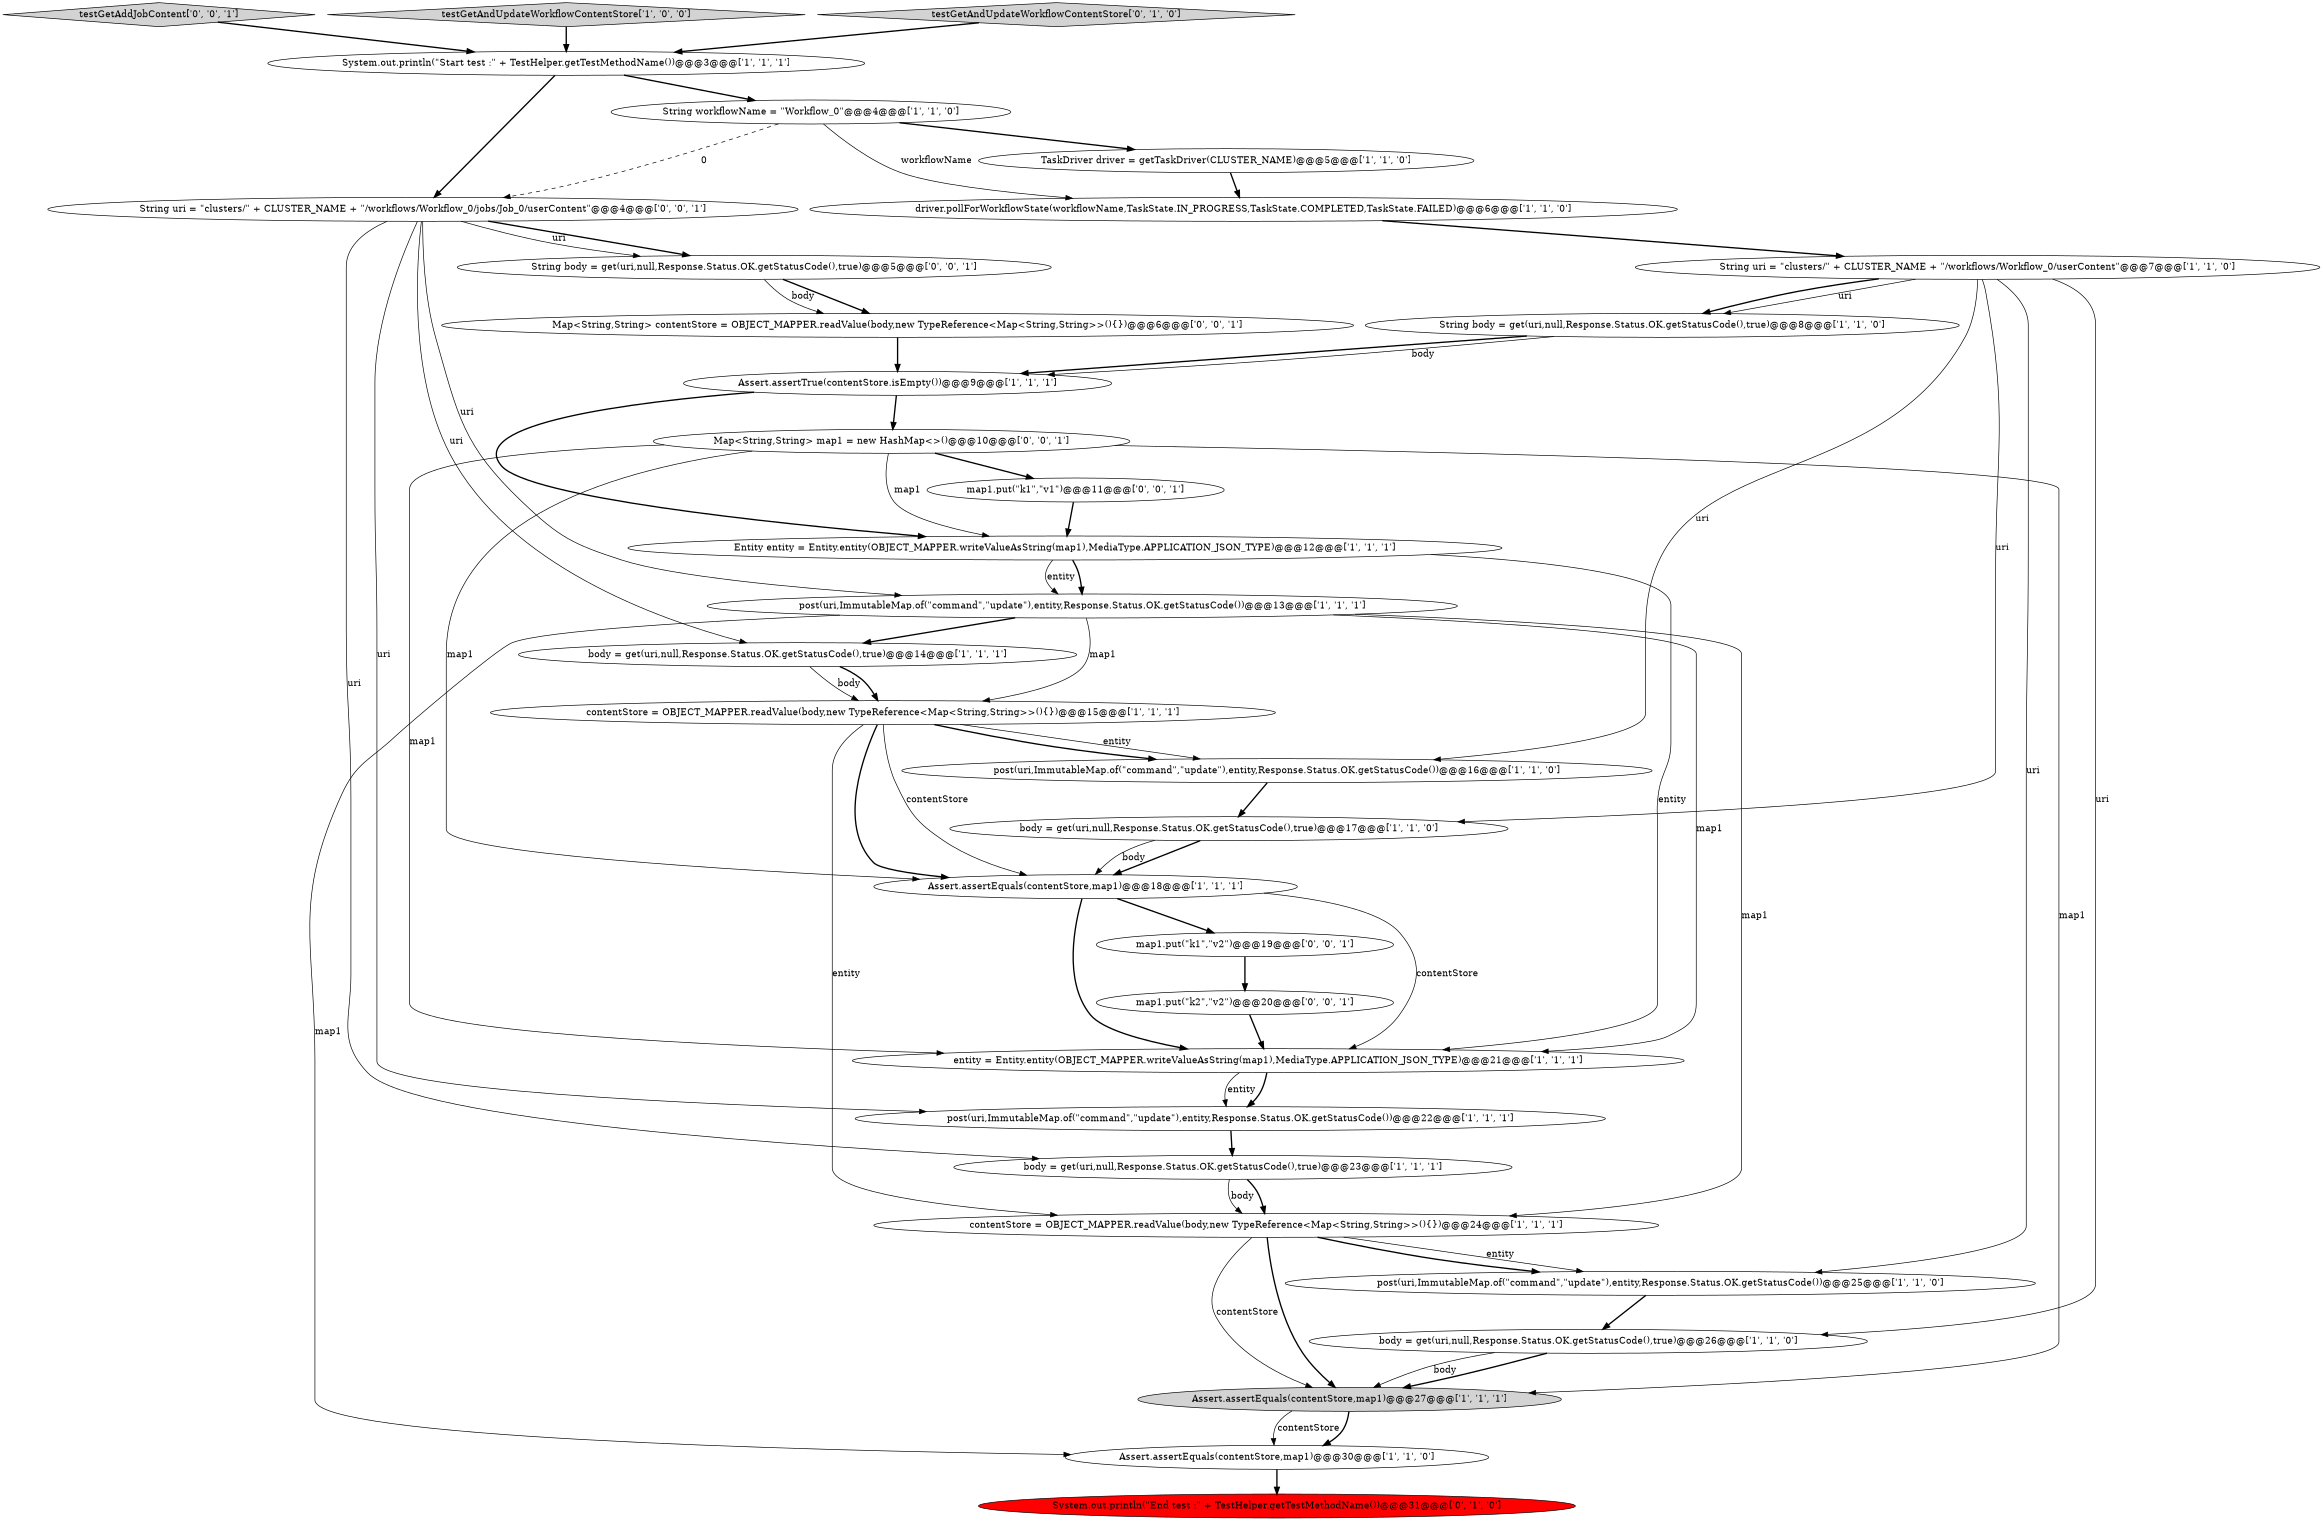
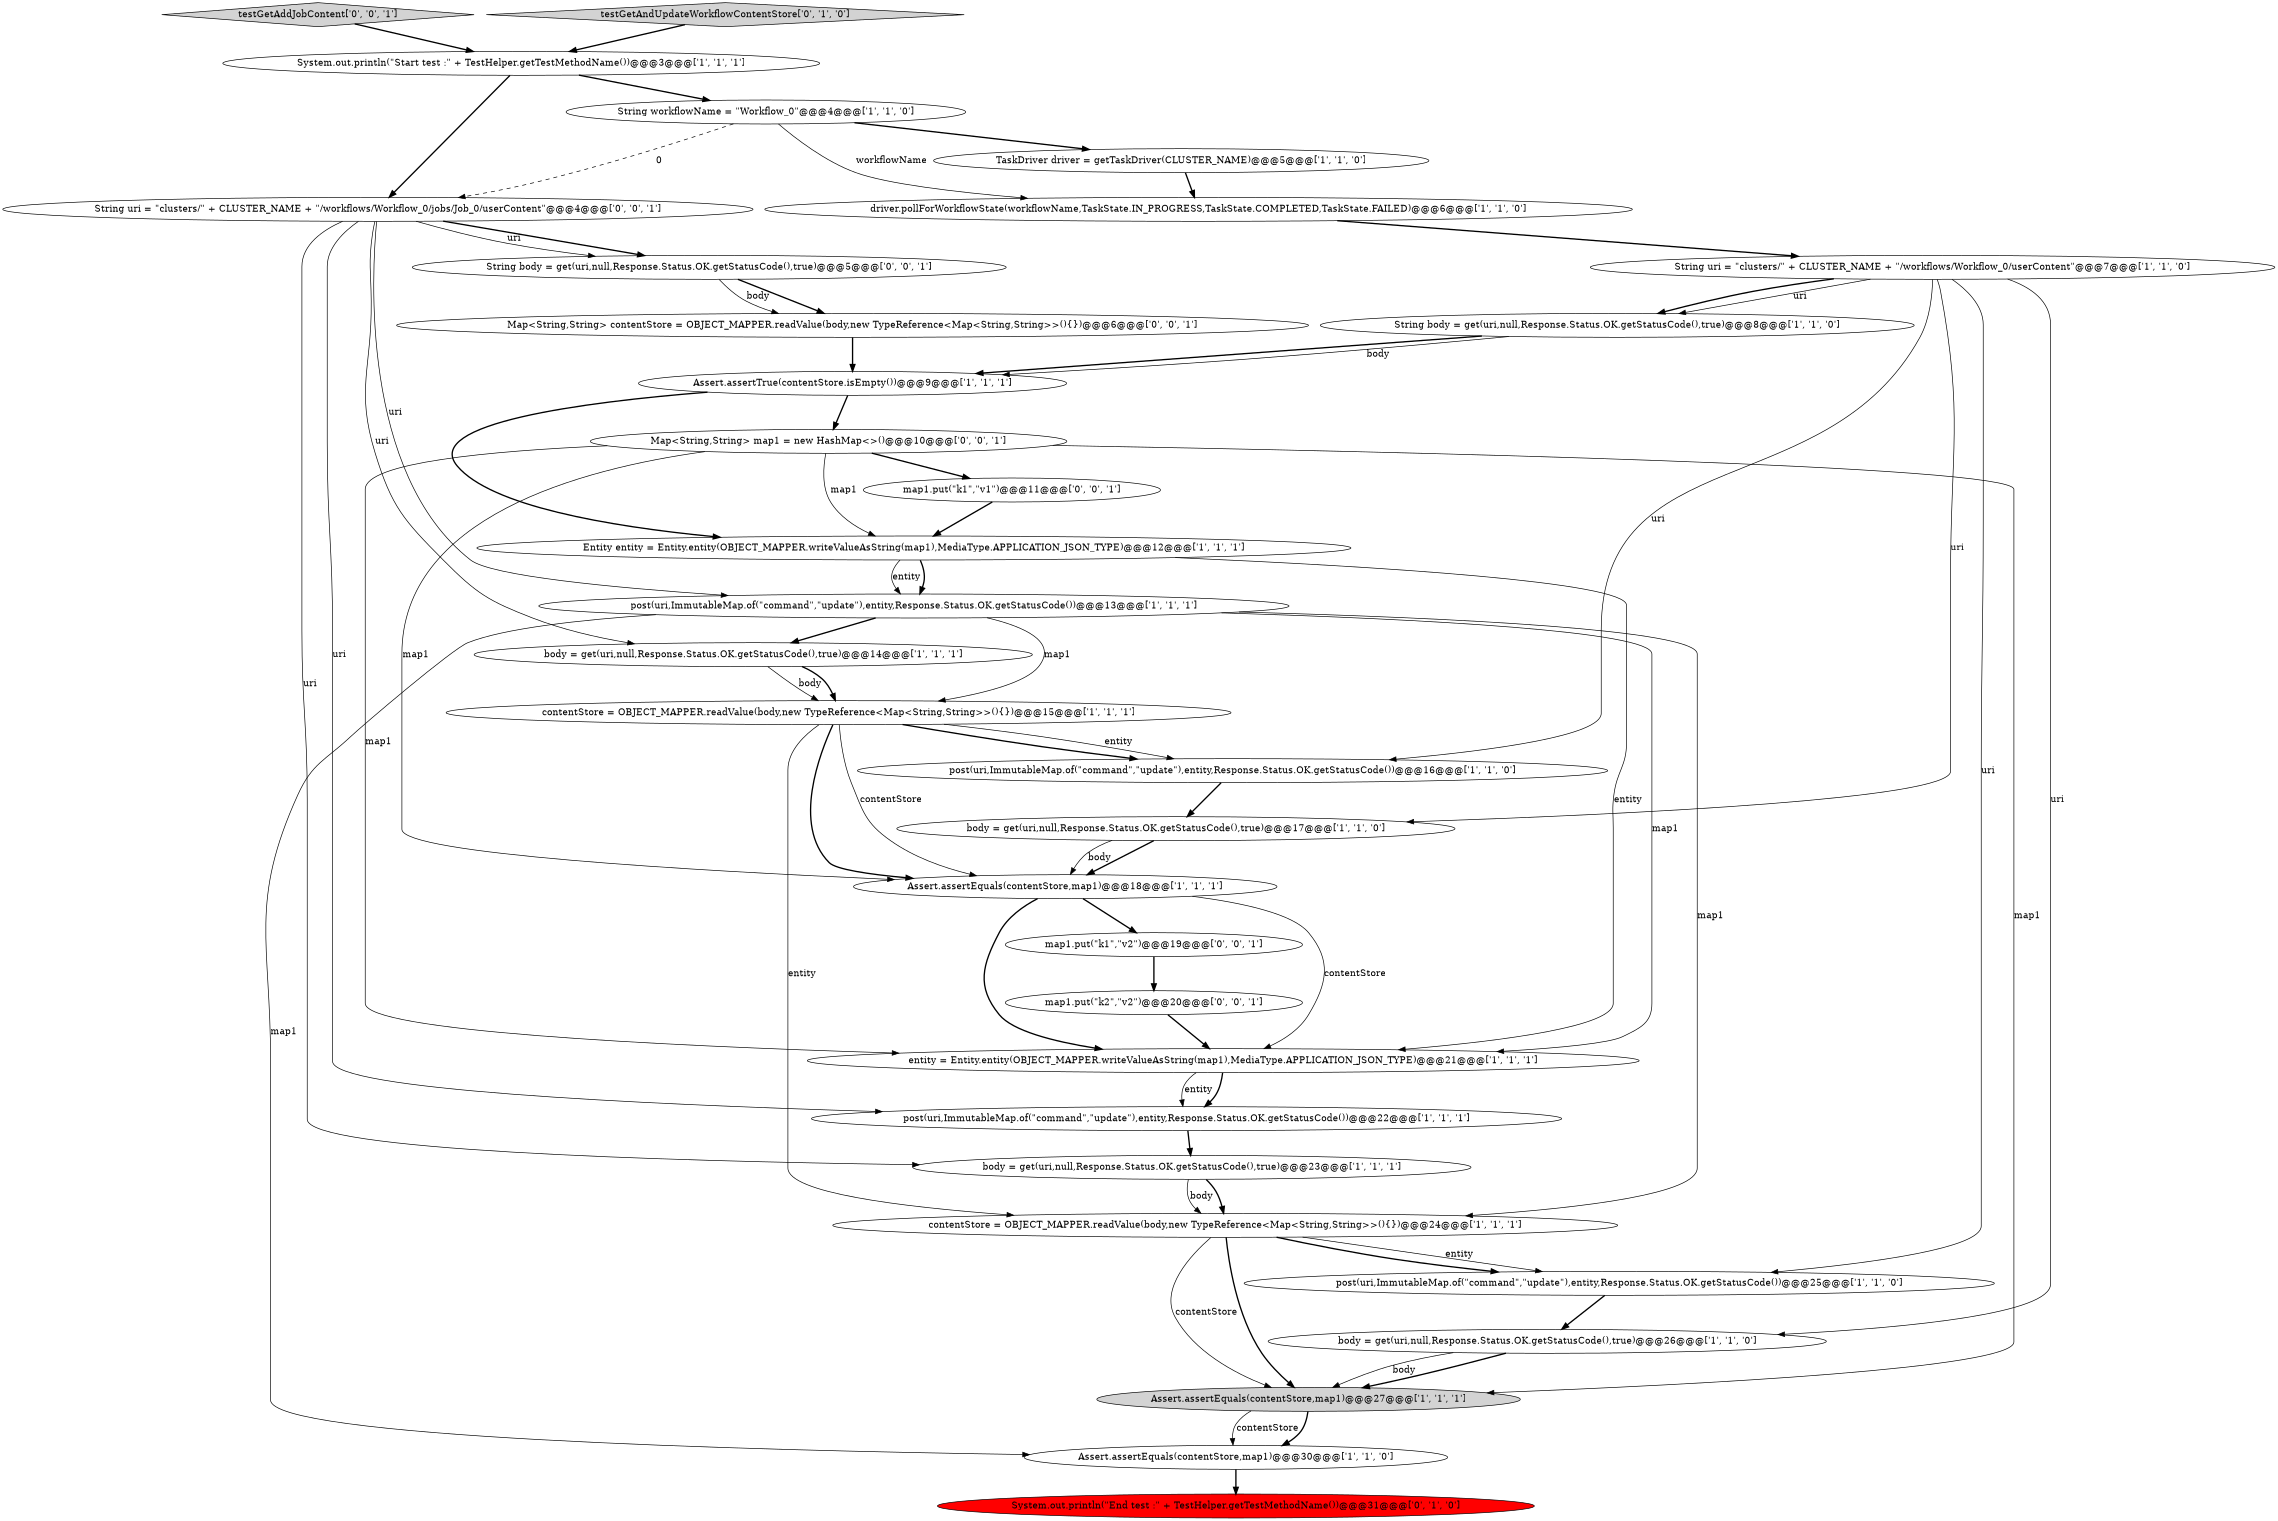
node "testGetAndUpdateWorkflowContentStore['1', '0', '0']": removed
